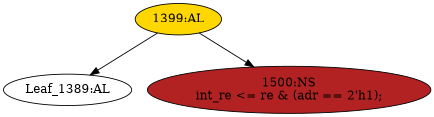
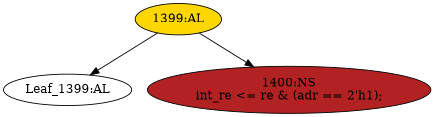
node "Leaf_1389:AL": label "Leaf_1389:AL" -> "Leaf_1399:AL"
node "1500:NS int_re <= re & (adr == 2'h1);": label "1500:NS int_re <= re & (adr == 2'h1);" -> "1400:NS int_re <= re & (adr == 2'h1);"
